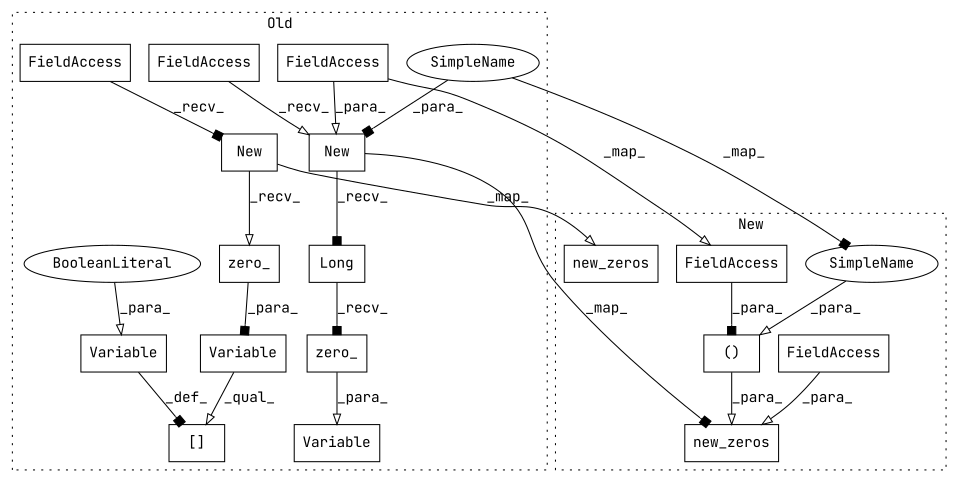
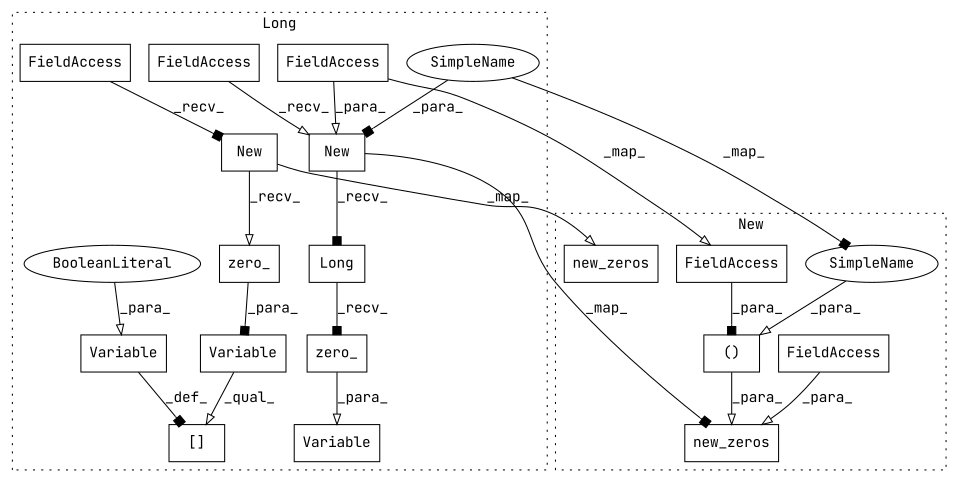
cluster "Old": label "Old" -> "Long"
